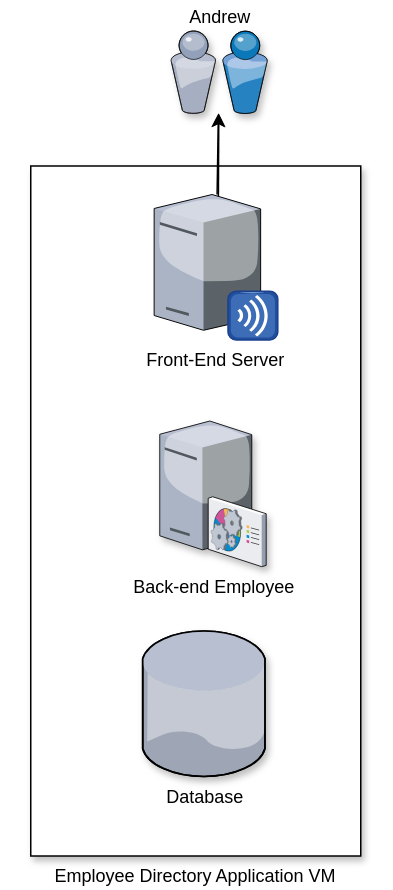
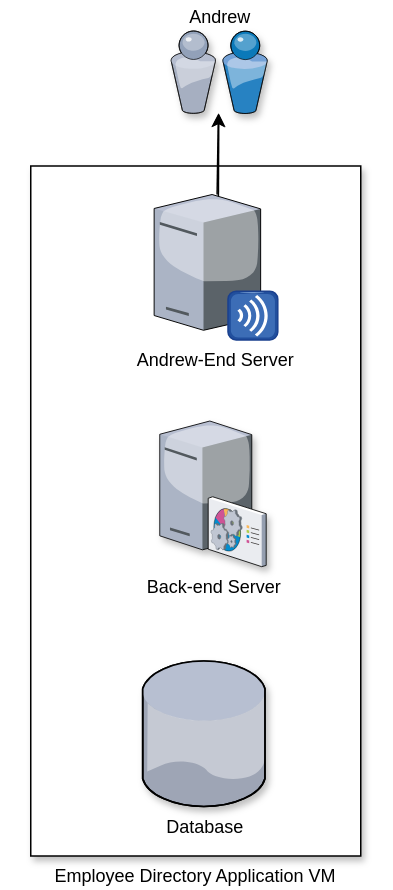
node "Front-End Server": label "Front-End Server" -> "Andrew-End Server"
node "Back-end Employee": label "Back-end Employee" -> "Back-end Server"
node "Database": moved (204, 704) -> (204, 734)
